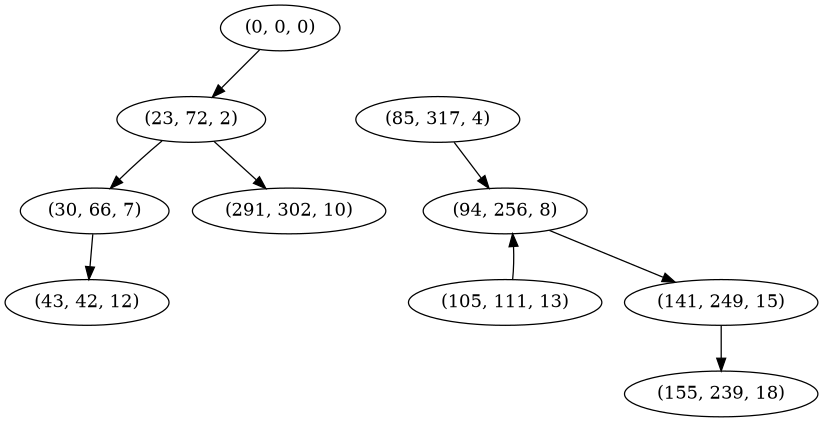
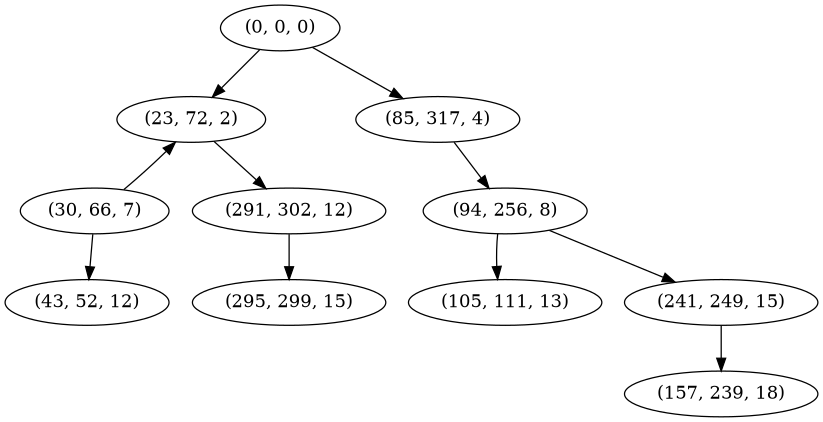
edge "(0, 0, 0)" -> "(85, 317, 4)": added
edge "(23, 72, 2)" -> "(30, 66, 7)": reversed
node "(291, 302, 10)": label "(291, 302, 10)" -> "(291, 302, 12)"
edge "(105, 111, 13)" -> "(94, 256, 8)": reversed
node "(43, 42, 12)": label "(43, 42, 12)" -> "(43, 52, 12)"
node "(295, 299, 15)": added
node "(141, 249, 15)": label "(141, 249, 15)" -> "(241, 249, 15)"
node "(155, 239, 18)": label "(155, 239, 18)" -> "(157, 239, 18)"
